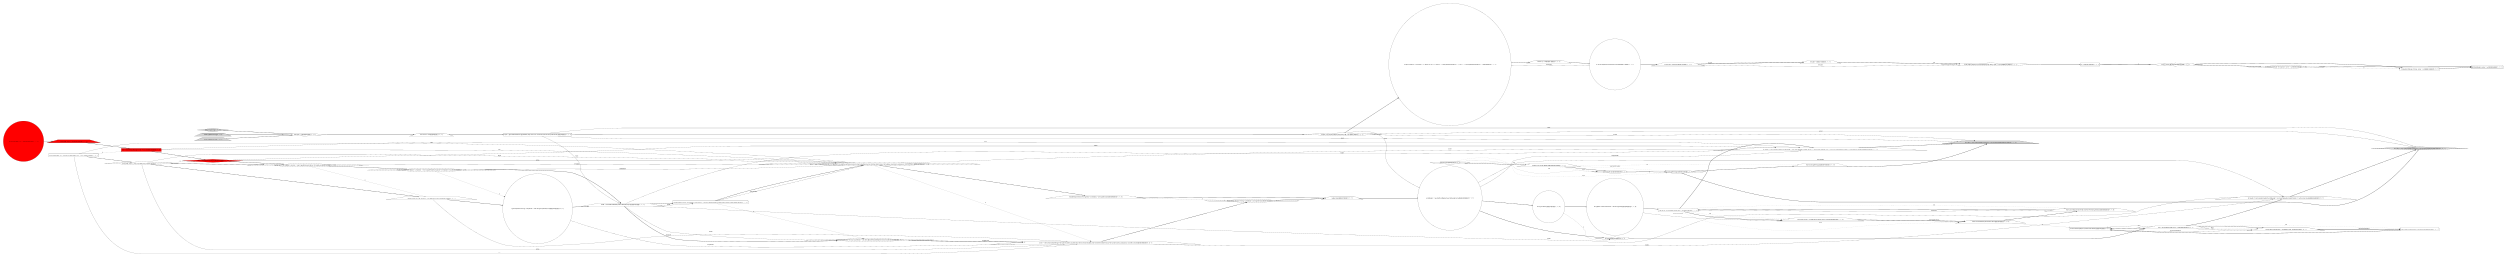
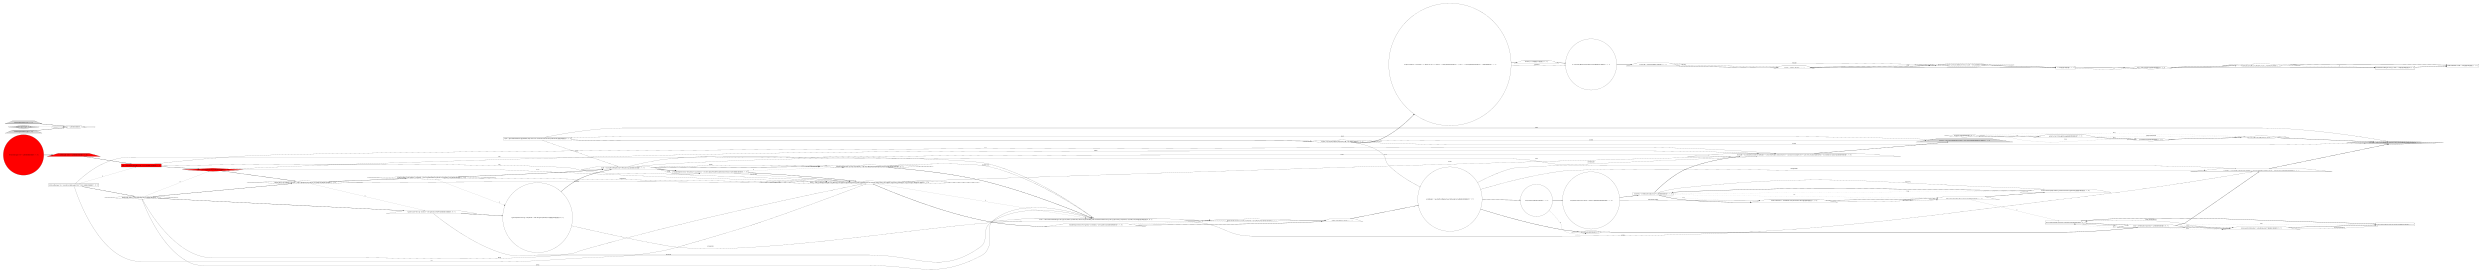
edge "retCode != 0@@@15@@@['1', '1', '1']" -> "p = null@@@18@@@['1', '1', '1']": added
edge "testStringSorting['0', '0', '1']" -> "File input = null@@@3@@@['1', '1', '1']": style bold -> dashed
node "File sorted = null@@@4@@@['1', '1', '1']": removed
node "Assert.fail(e.getMessage())@@@70@@@['1', '1', '0']": removed
